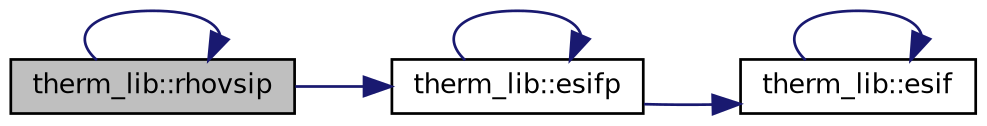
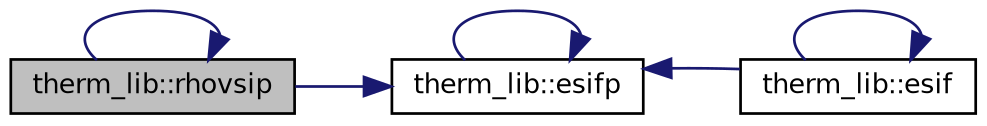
edge "therm_lib::esifp" -> "therm_lib::esif": reversed
